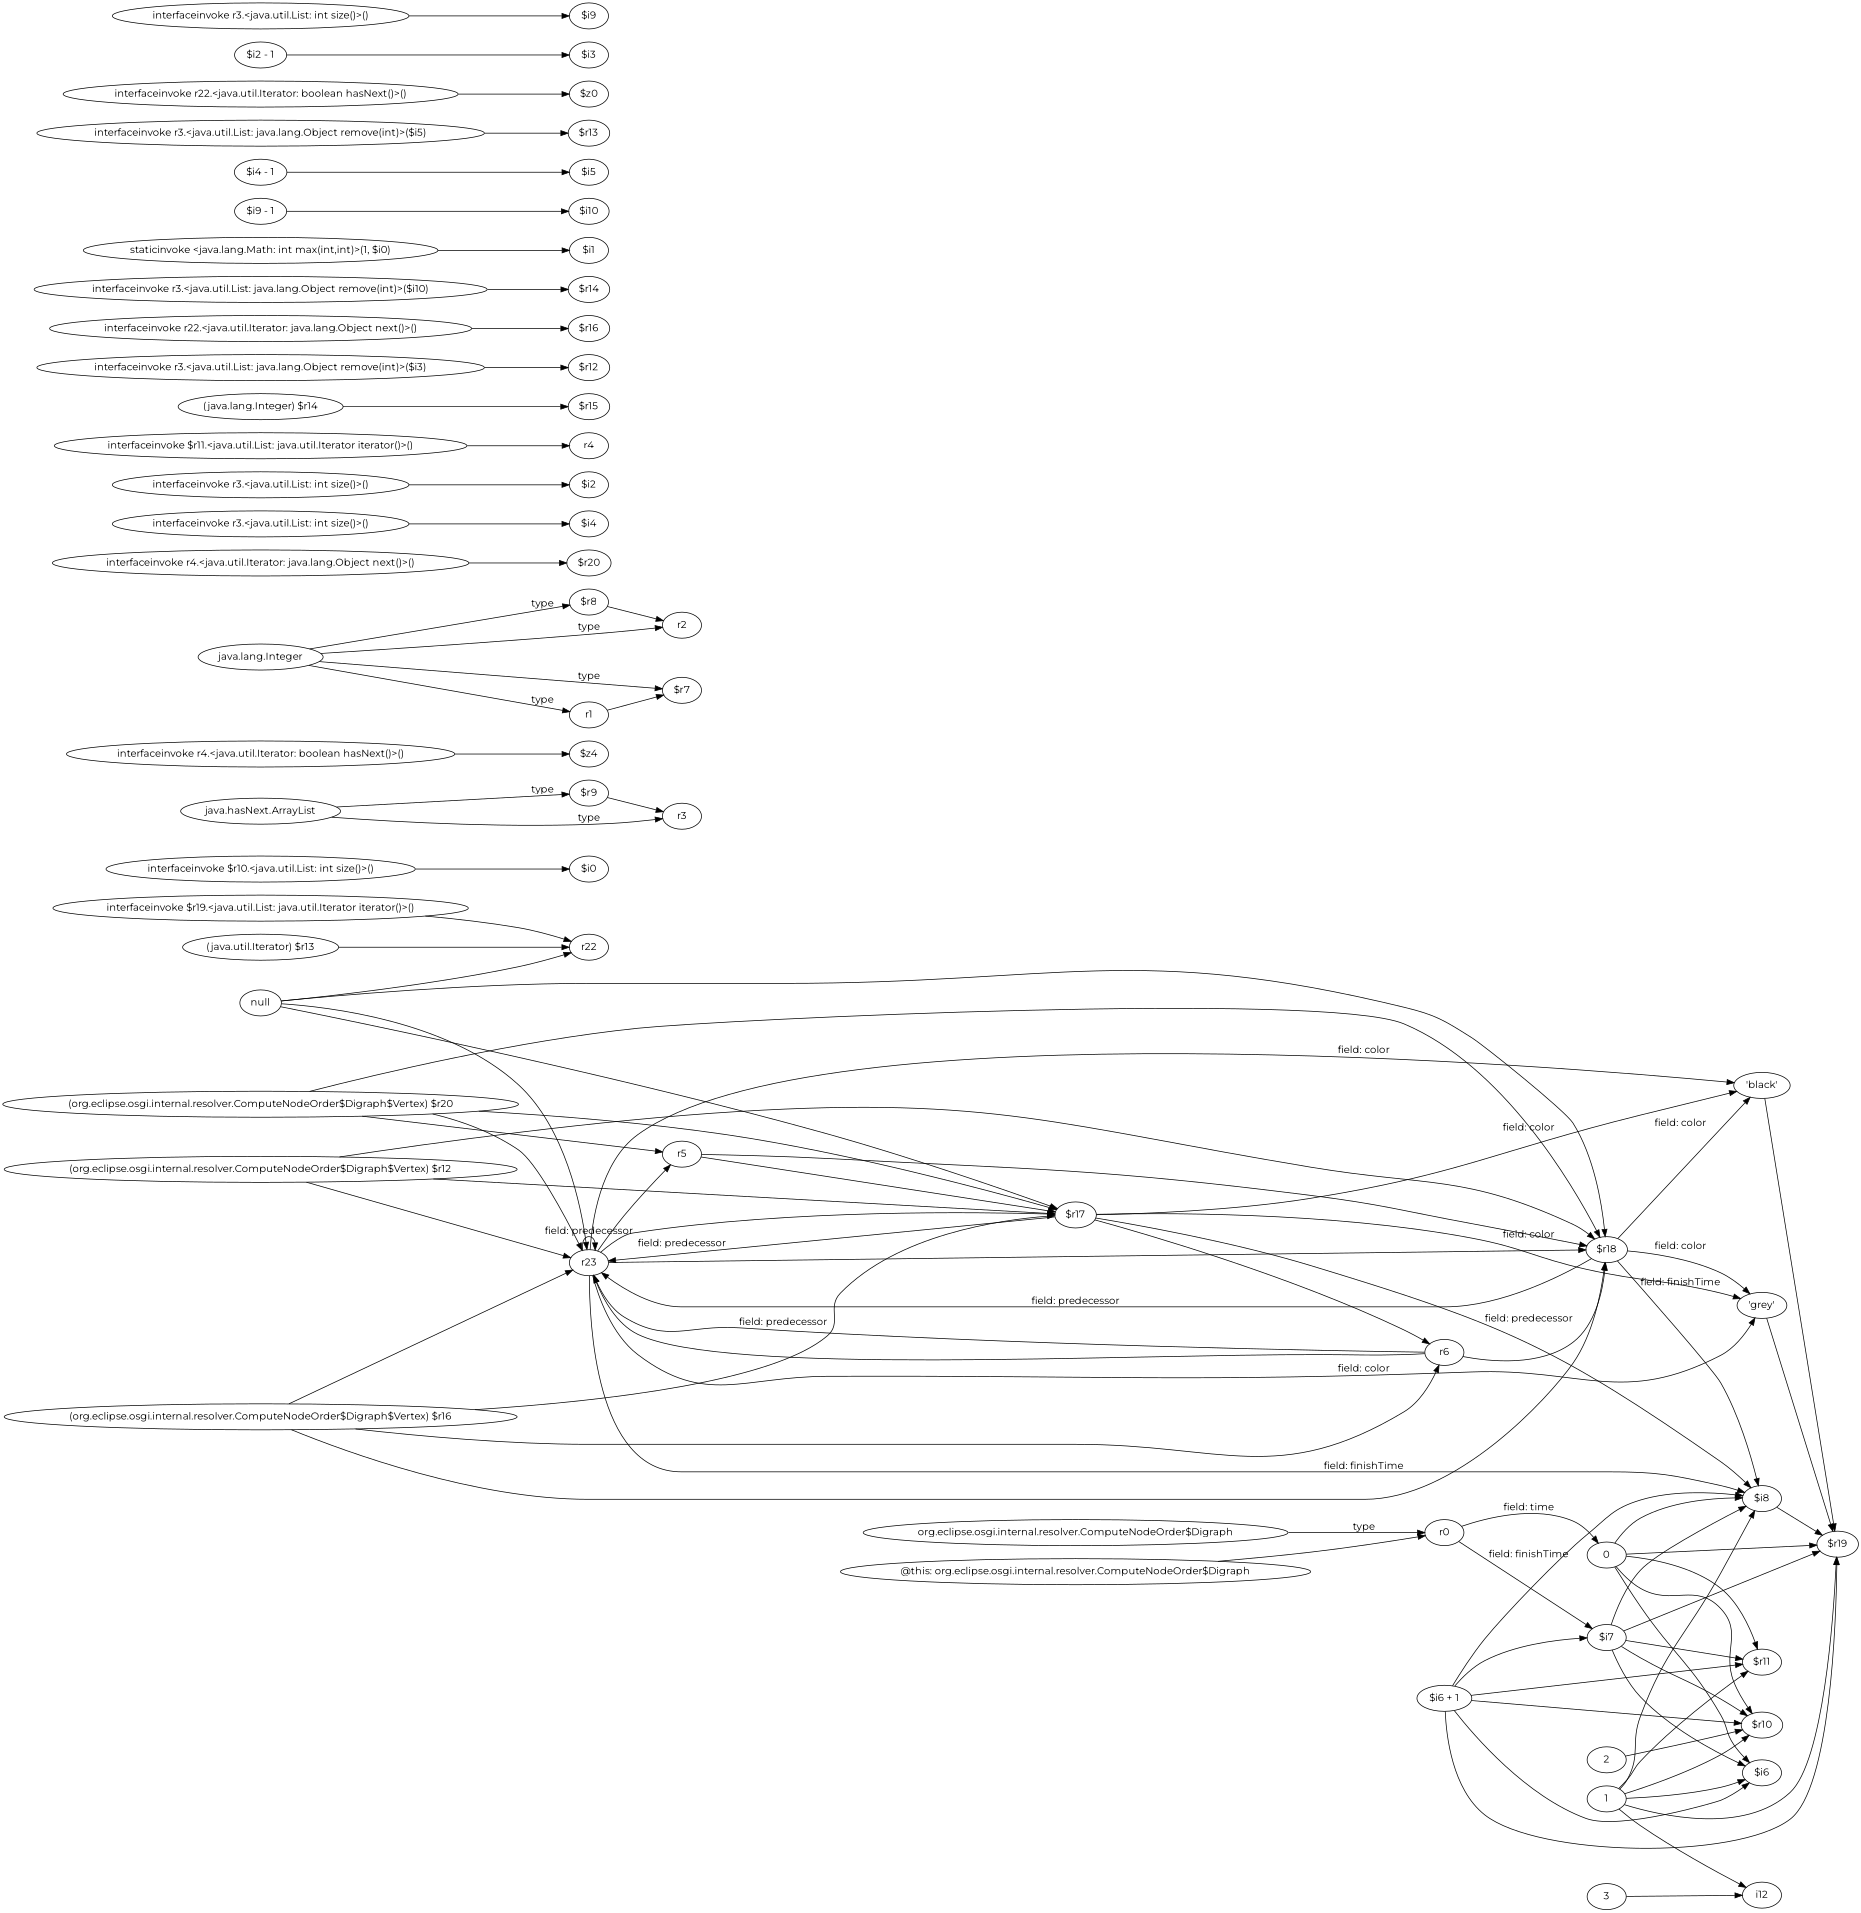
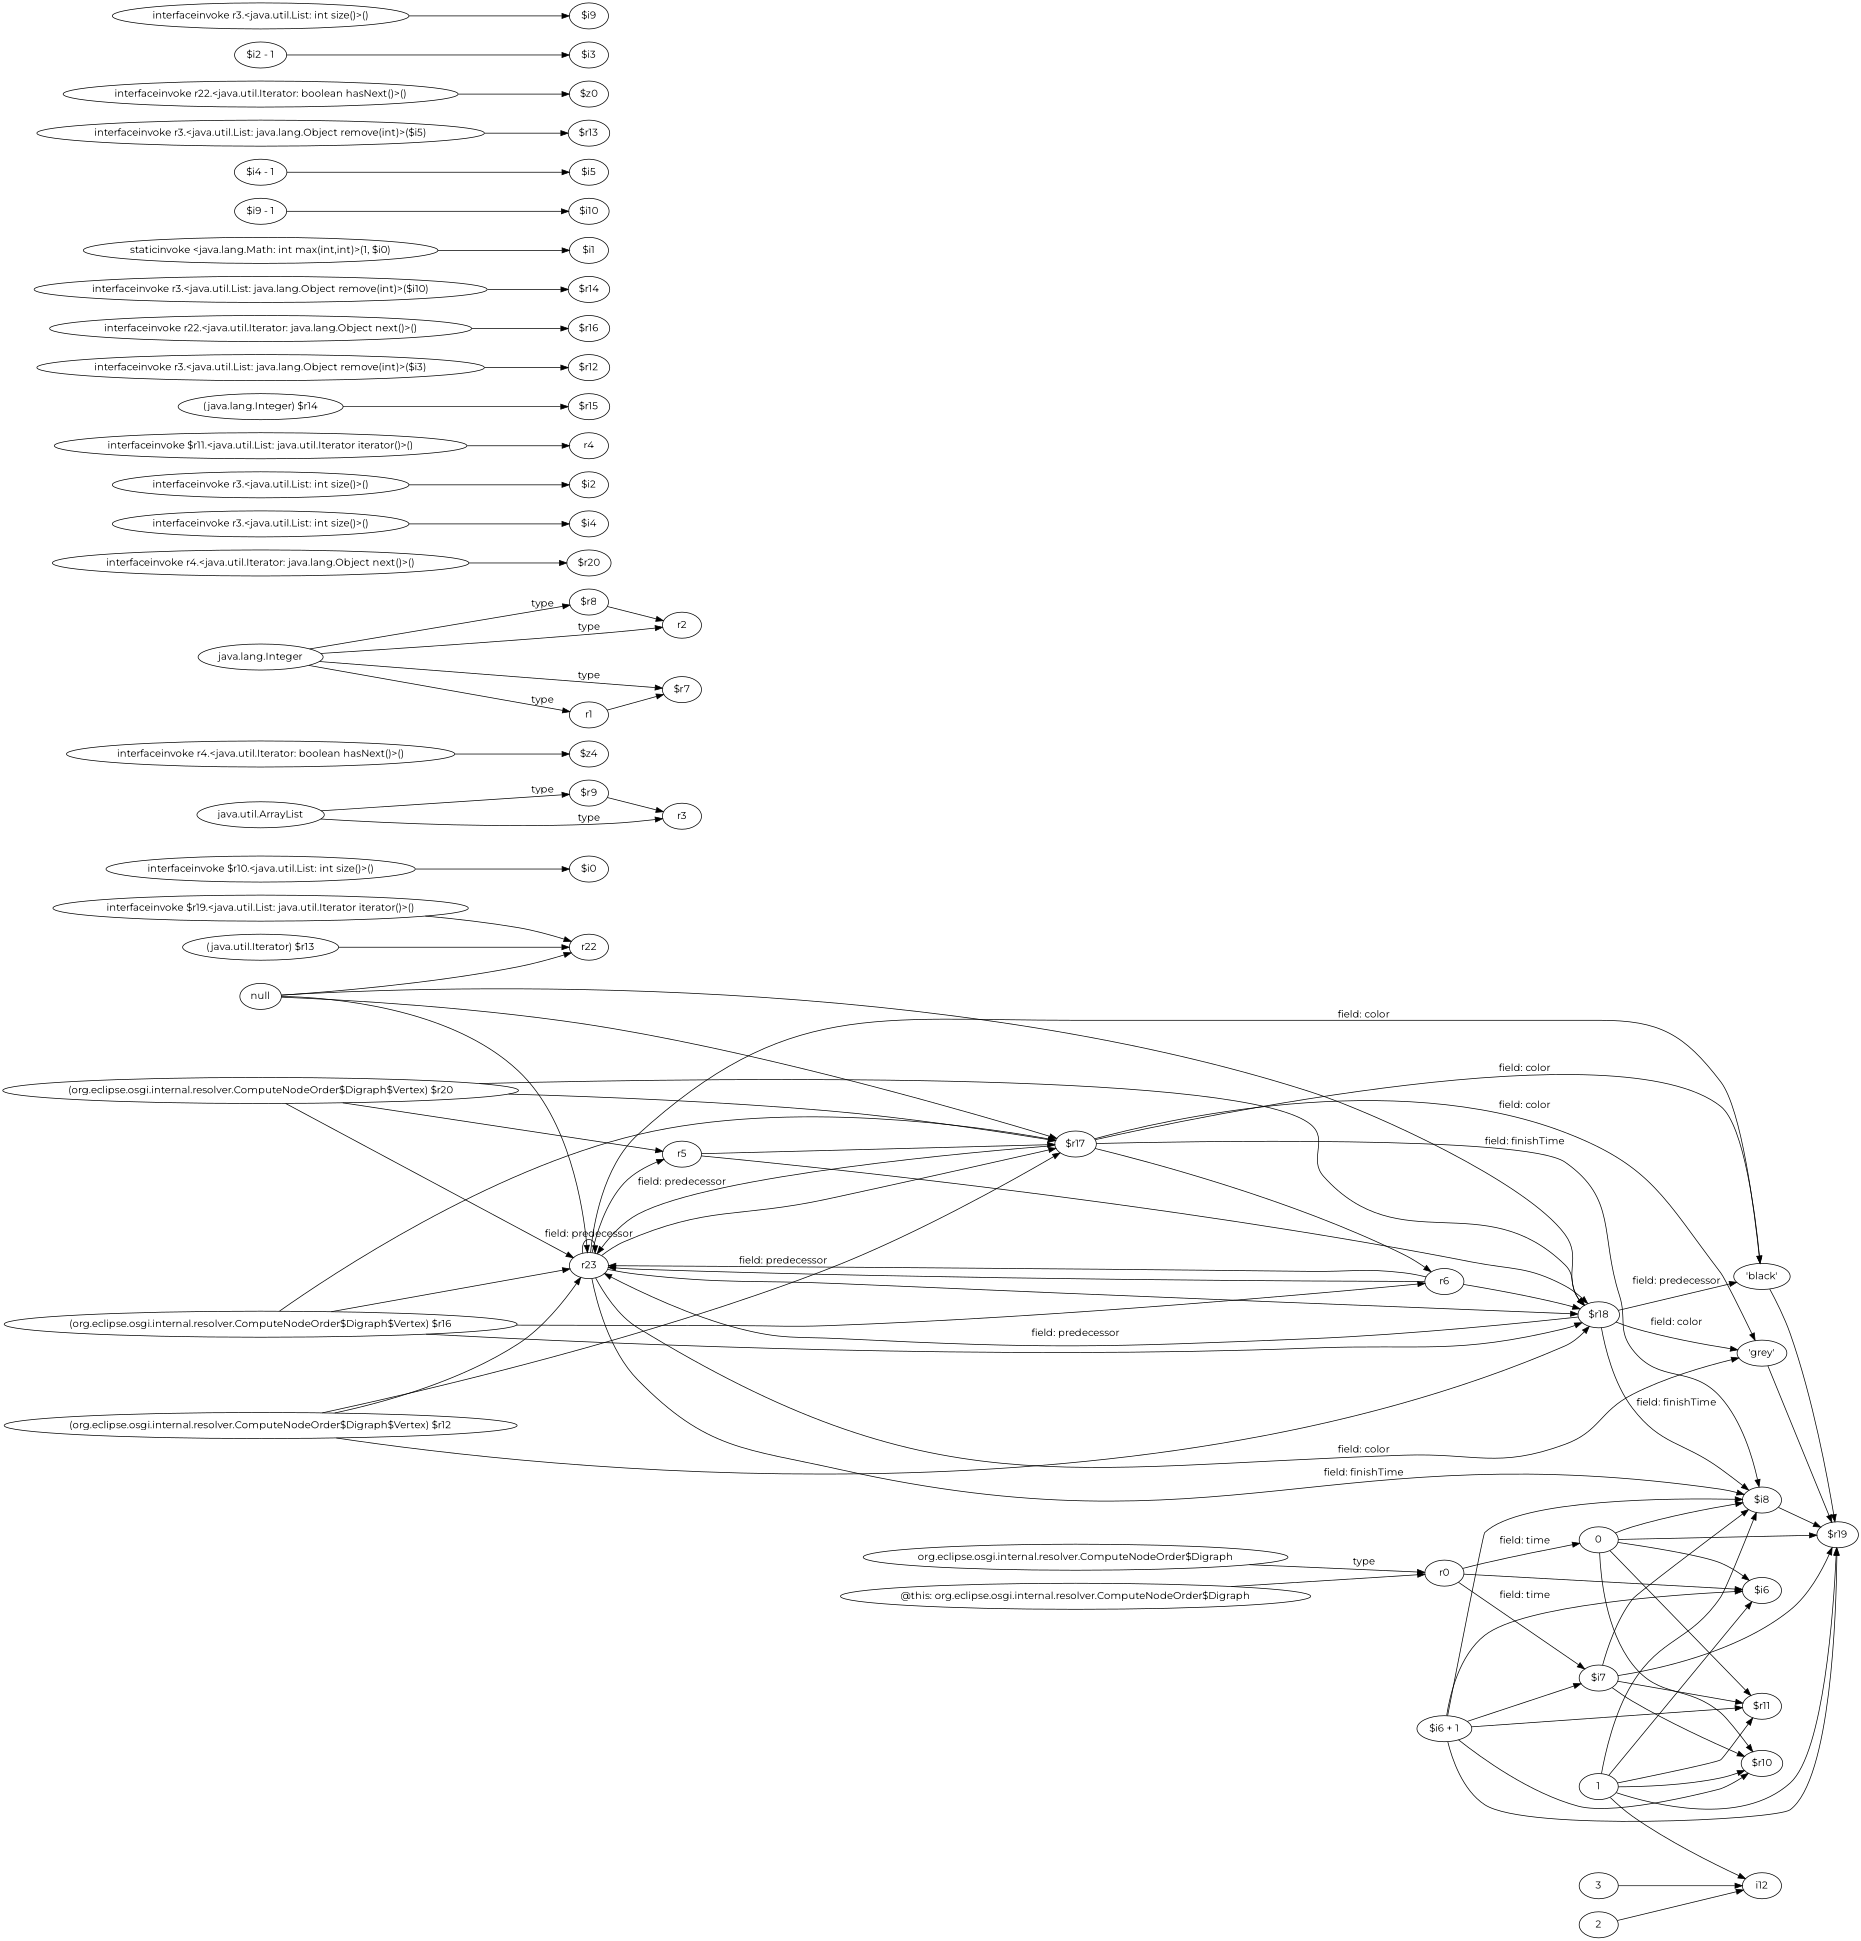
node "java.hasNext.ArrayList": label "java.hasNext.ArrayList" -> "java.util.ArrayList"
edge "$r18" -> "'black'": label "field: color" -> "field: predecessor"
edge "$r17" -> "$i8": label "field: predecessor" -> "field: finishTime"
edge "r0" -> "$i7": label "field: finishTime" -> "field: time"
edge "$i7" -> "$i6": now "r0" -> "$i6"
edge "2" -> "$r10": now "2" -> "i12"
